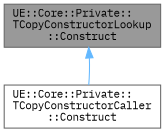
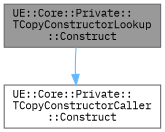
edge "UE::Core::Private:: TCopyConstructorCaller ::Construct" -> "UE::Core::Private:: TCopyConstructorLookup ::Construct": reversed
